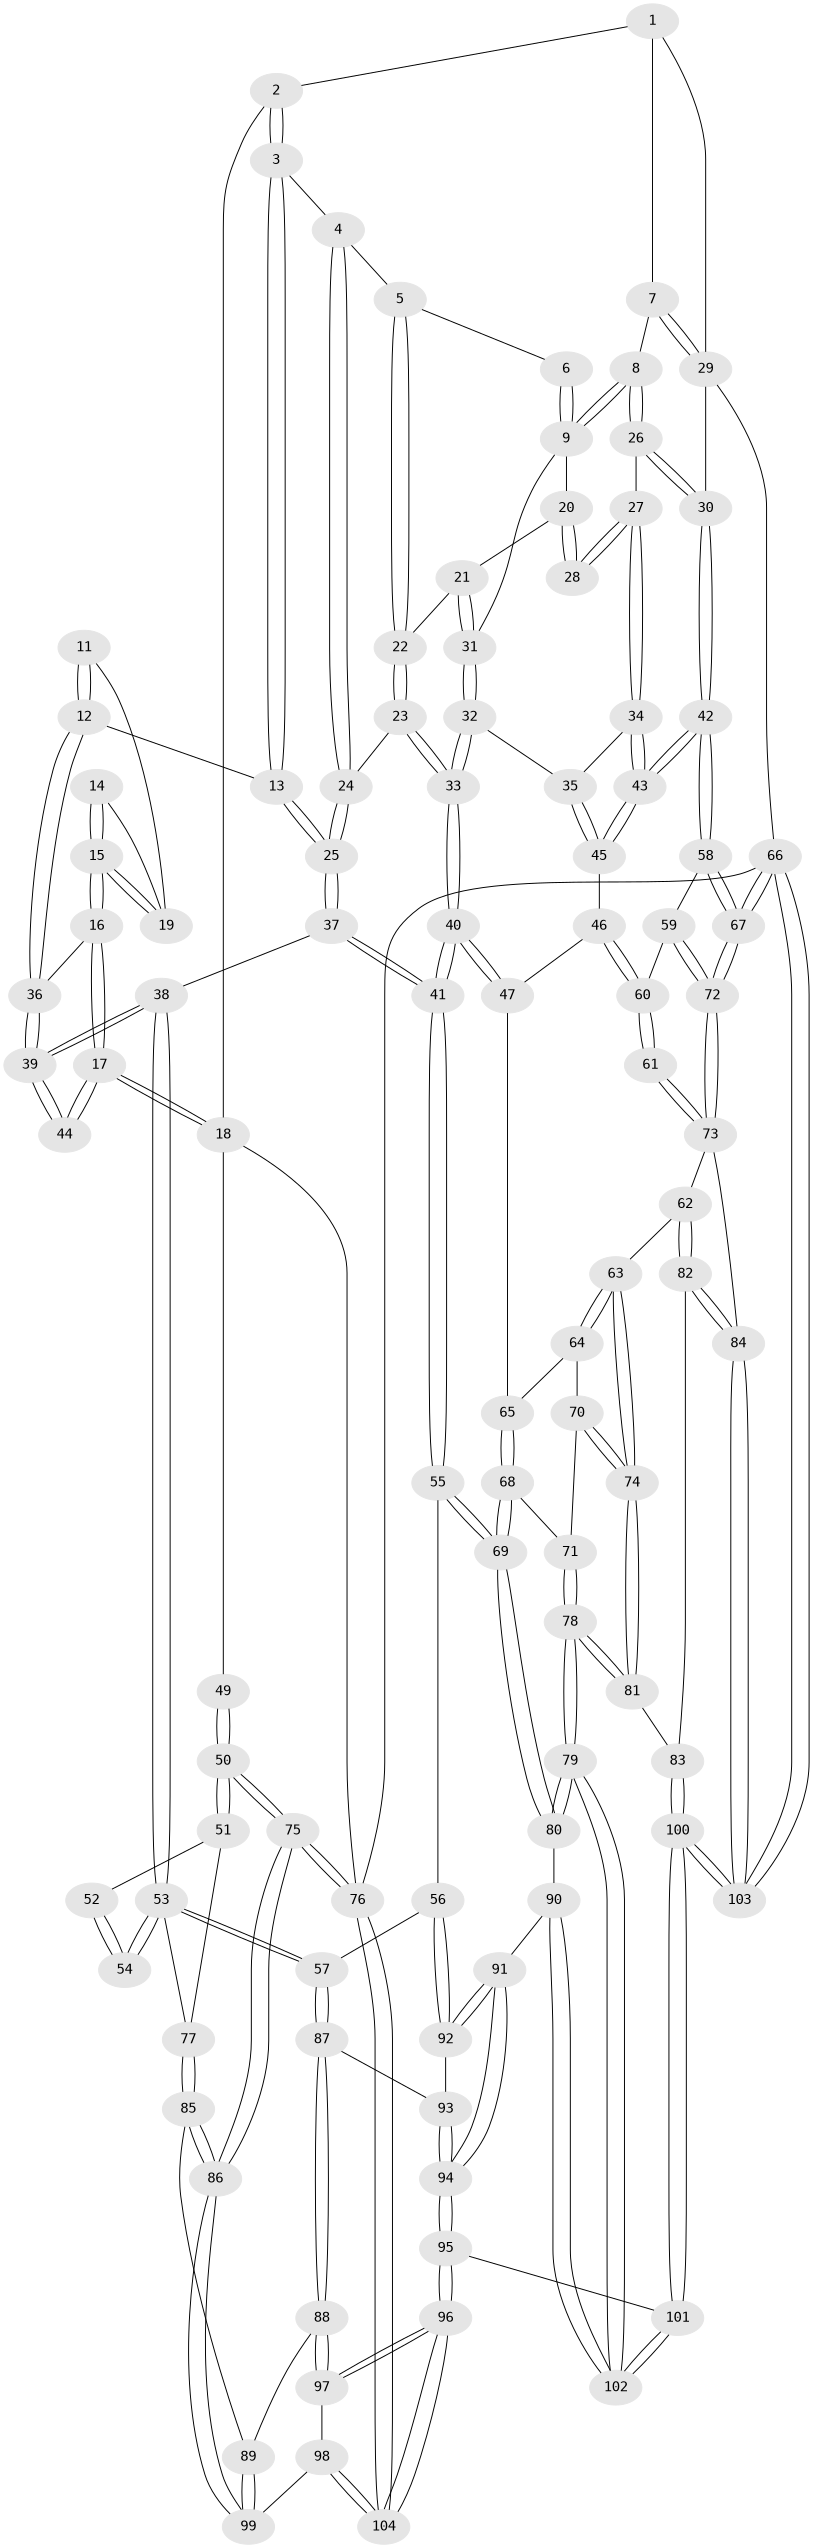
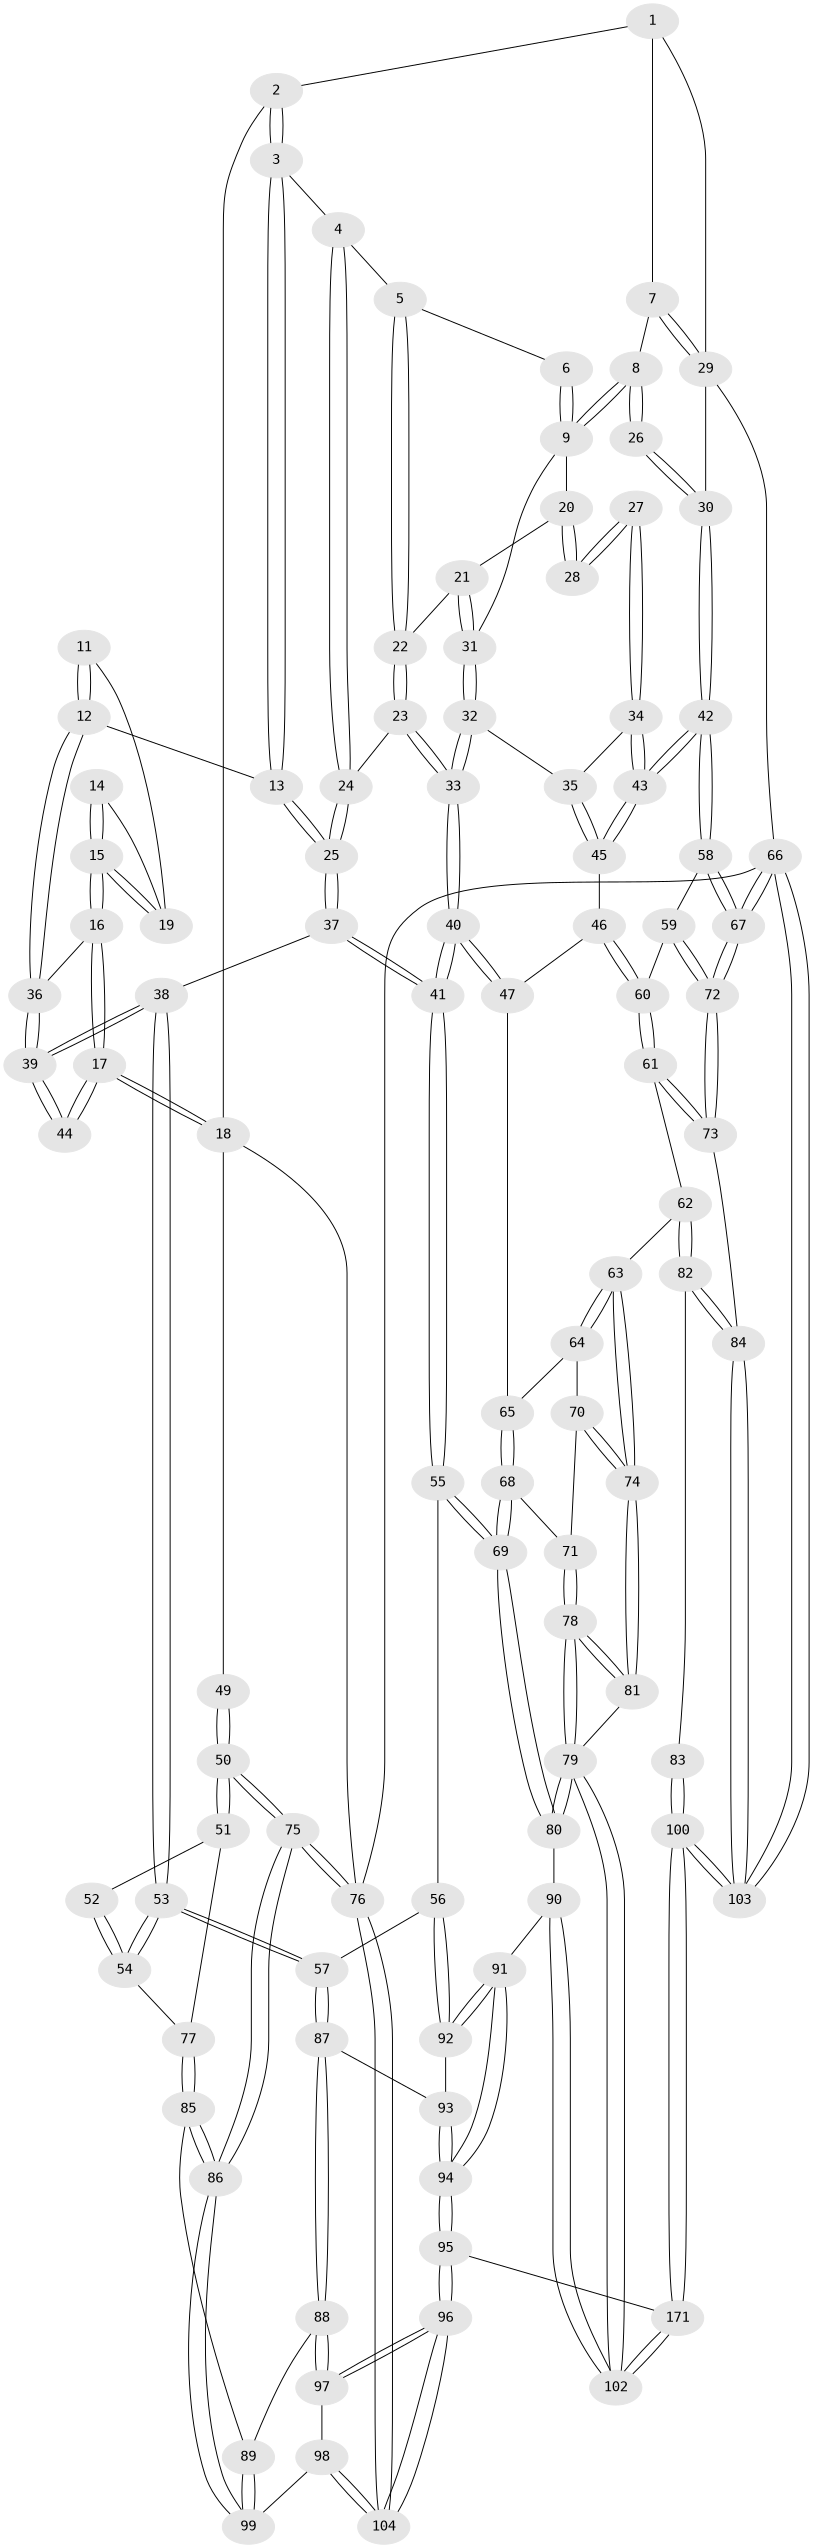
edge "26" -- "27": removed
edge "73" -- "62": now "61" -- "62"
edge "81" -- "83": now "81" -- "79"
edge "53" -- "77": now "54" -- "77"
node "101": label "101" -> "171"
